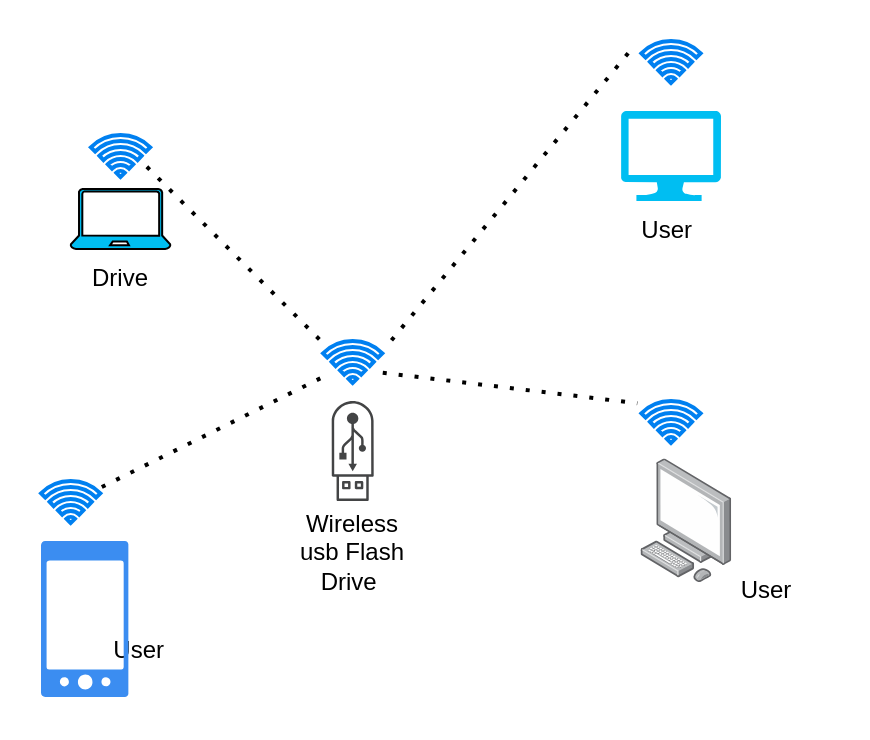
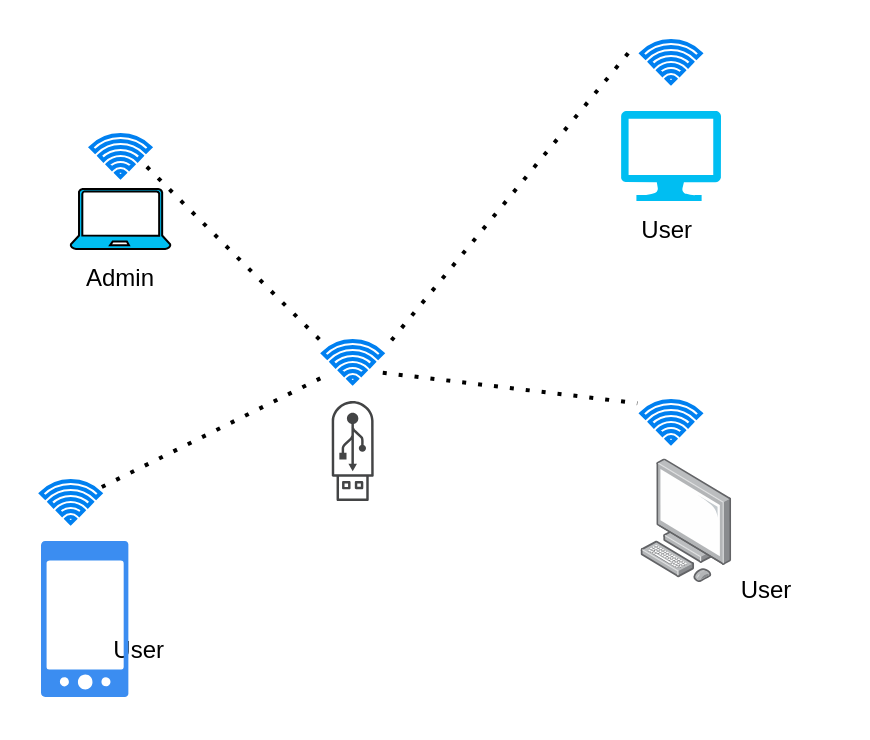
node "Drive": label "Drive" -> "Admin"
node "Wireless usb Flash Drive": removed
